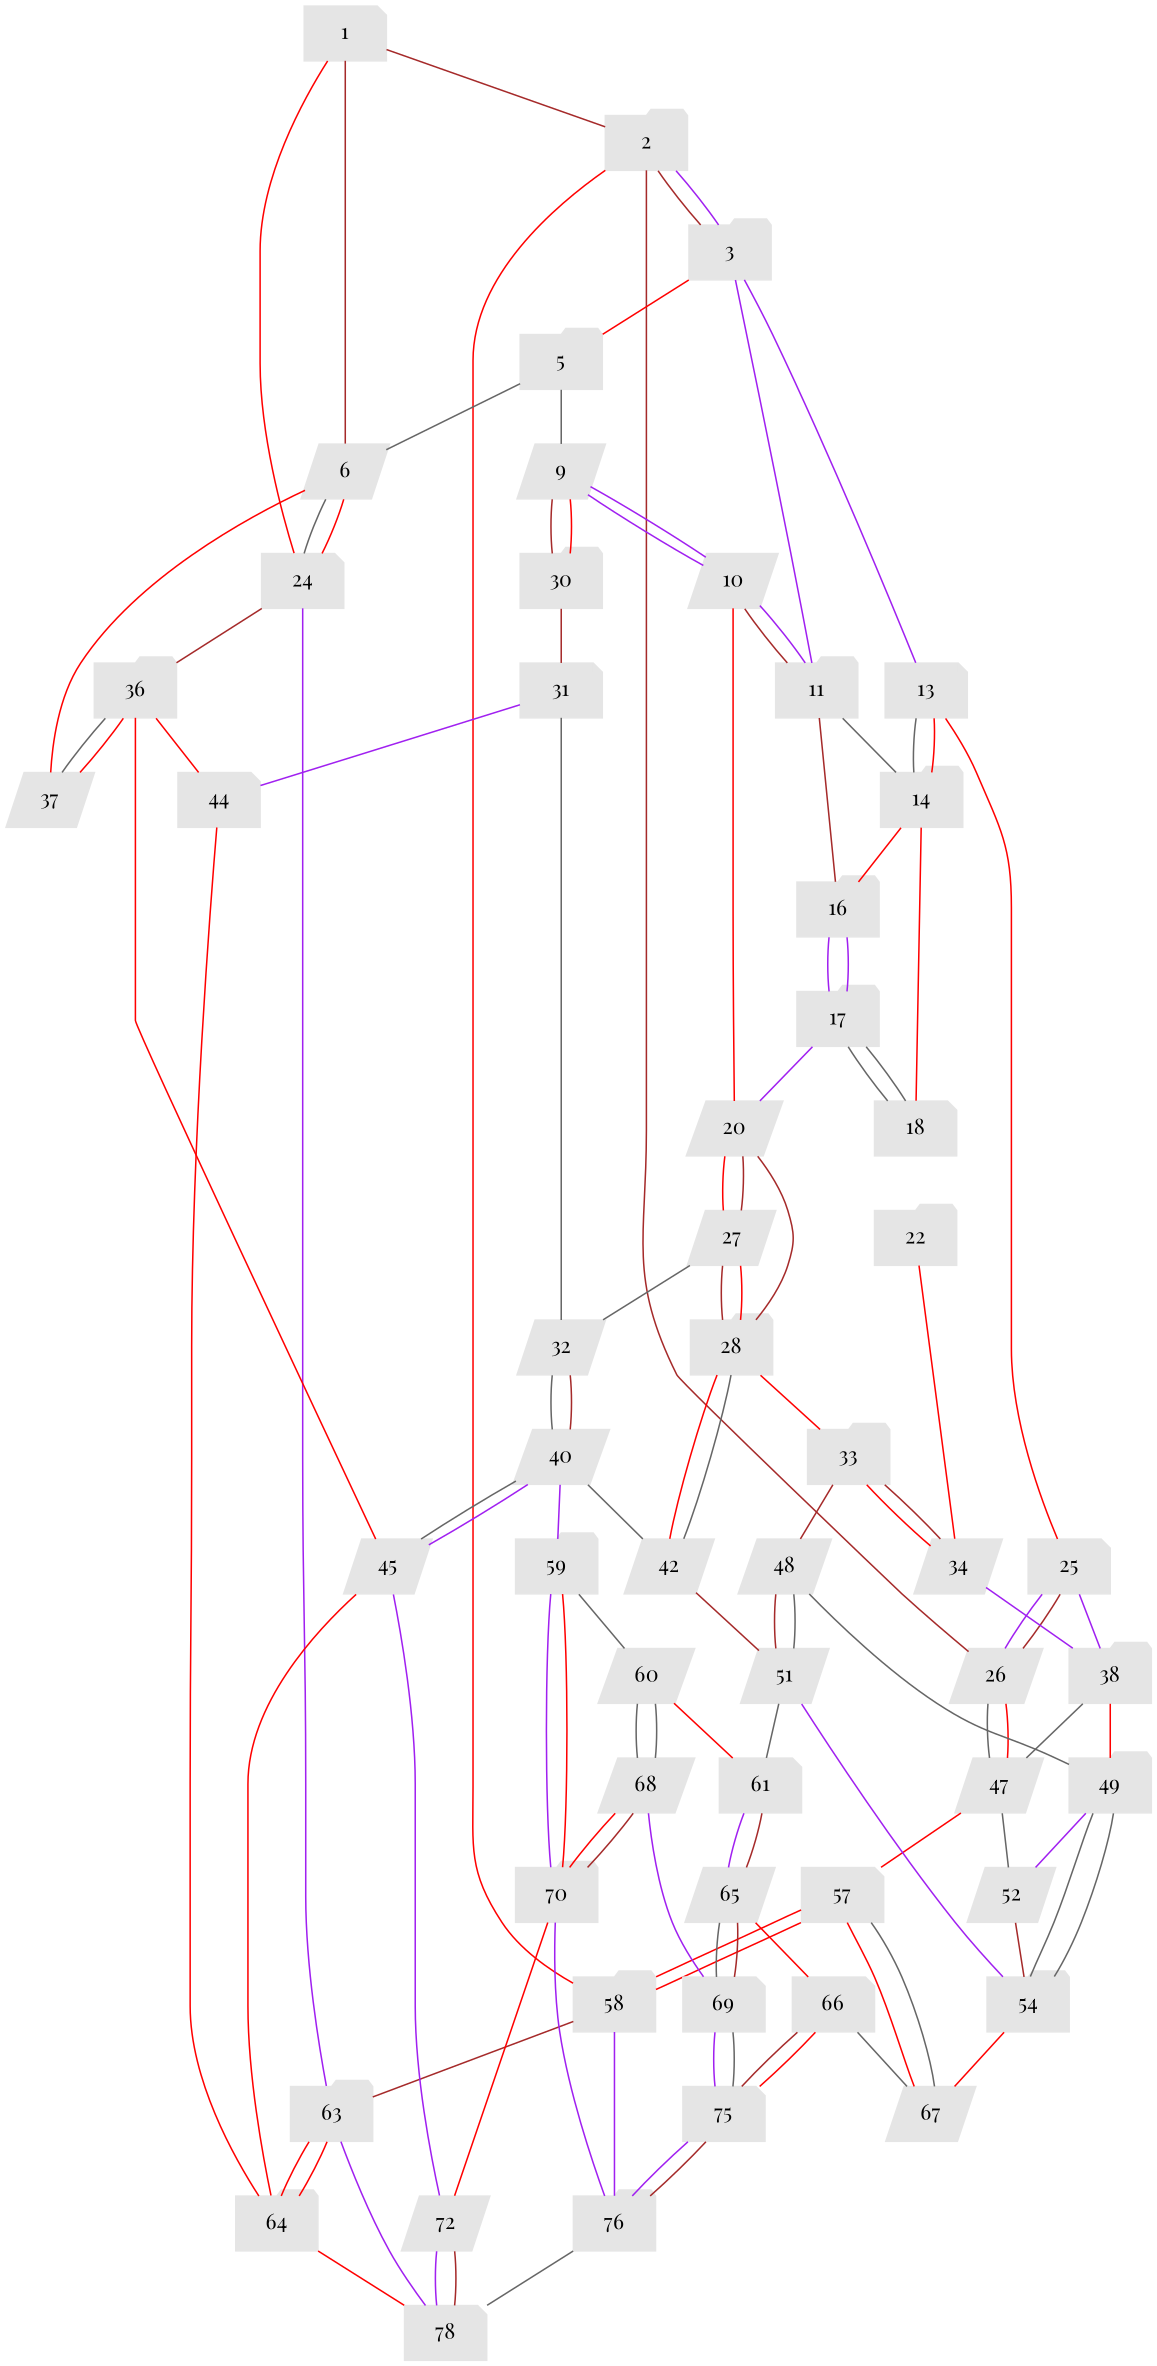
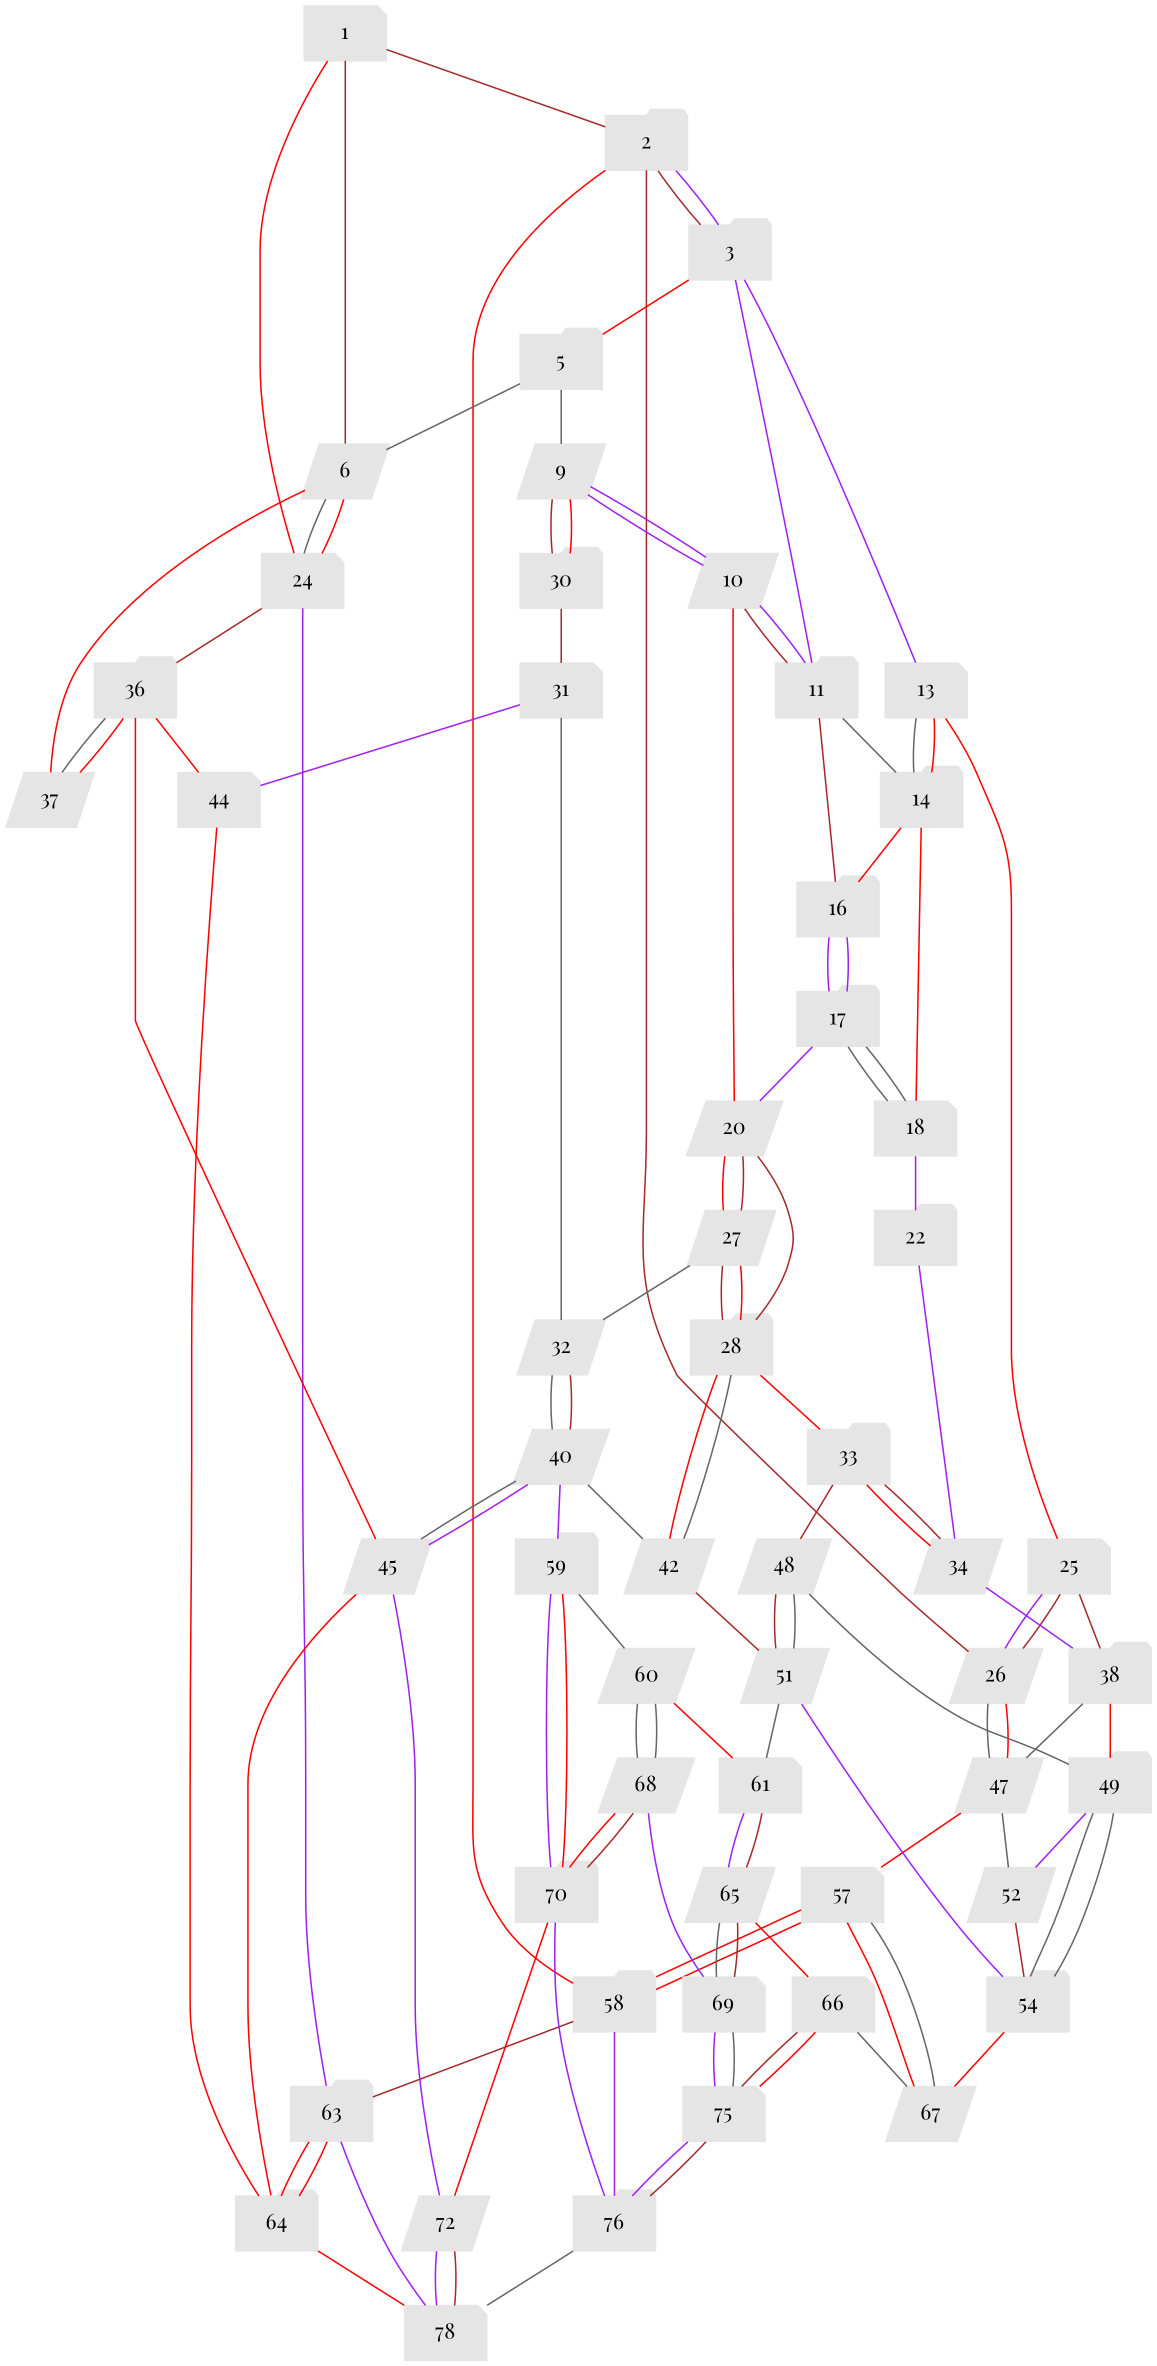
edge "18" -- "22": added
edge "22" -- "34": color red -> purple
edge "25" -- "38": color purple -> brown
